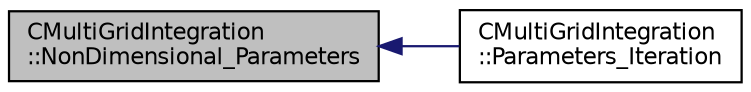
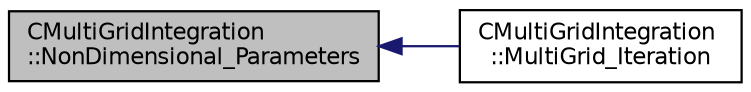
node "CMultiGridIntegration ::Parameters_Iteration": label "CMultiGridIntegration ::Parameters_Iteration" -> "CMultiGridIntegration ::MultiGrid_Iteration"
